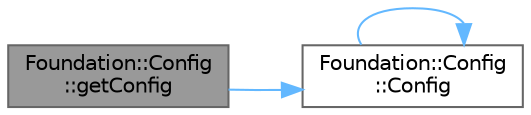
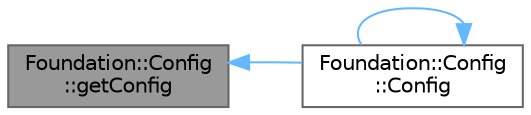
edge "Foundation::Config ::getConfig" -> "Foundation::Config ::Config": reversed
